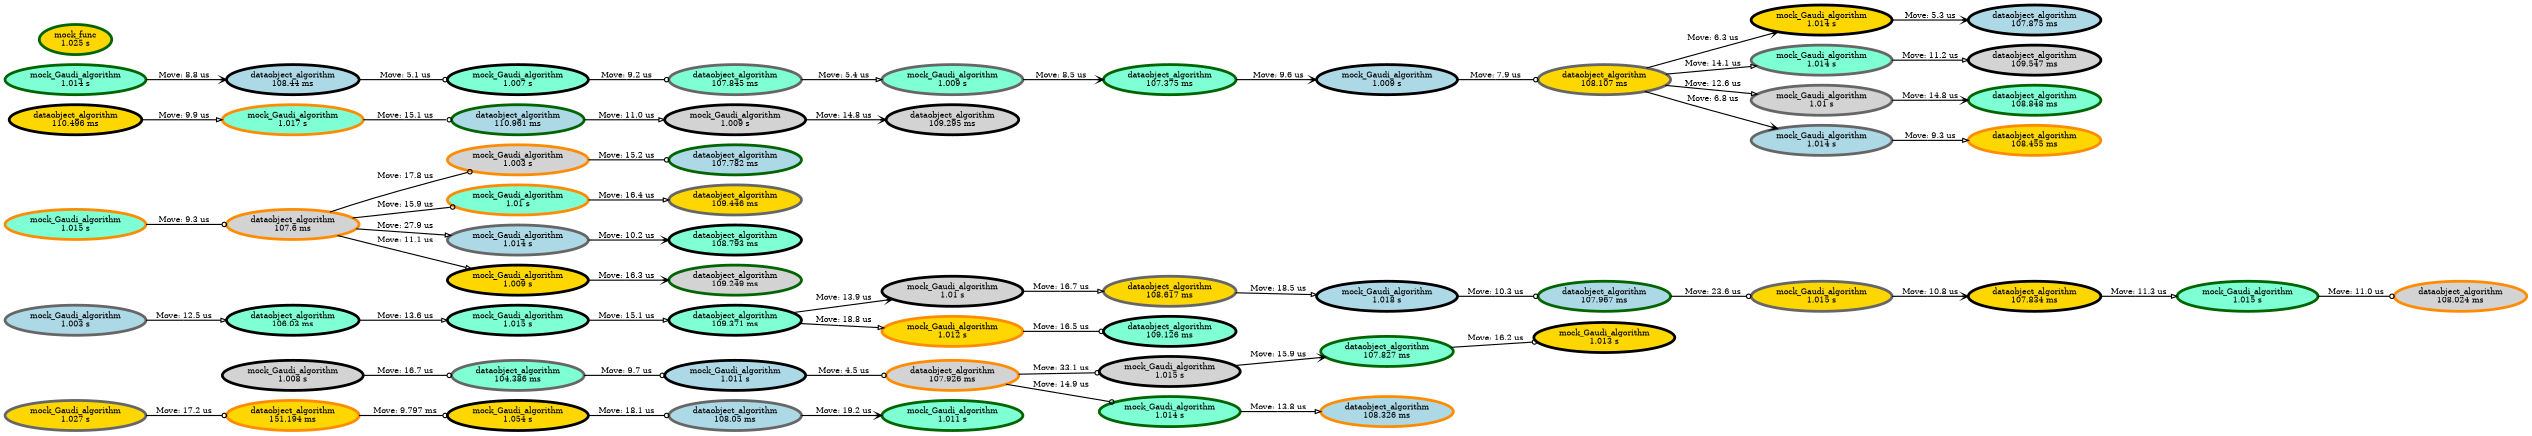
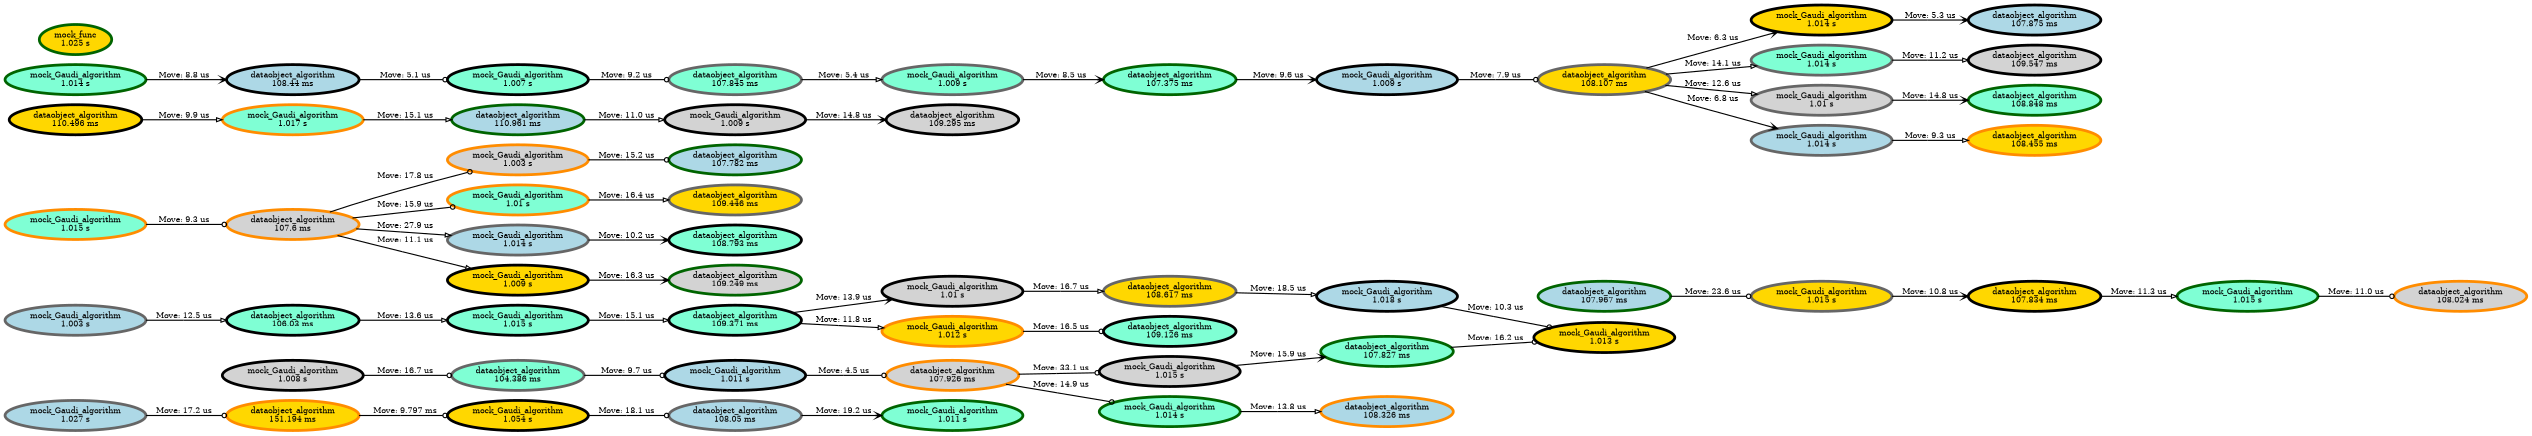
edge "mock_Gaudi_algorithm 1.017 s" -> "dataobject_algorithm 110.961 ms": arrowhead odot -> onormal
edge "mock_Gaudi_algorithm 1.018 s" -> "dataobject_algorithm 107.967 ms": now "mock_Gaudi_algorithm 1.018 s" -> "mock_Gaudi_algorithm 1.013 s"
edge "dataobject_algorithm 109.371 ms" -> "mock_Gaudi_algorithm 1.012 s": label "Move: 18.8 us" -> "Move: 11.8 us"
node "mock_Gaudi_algorithm 1.027 s": fillcolor gold -> lightblue
